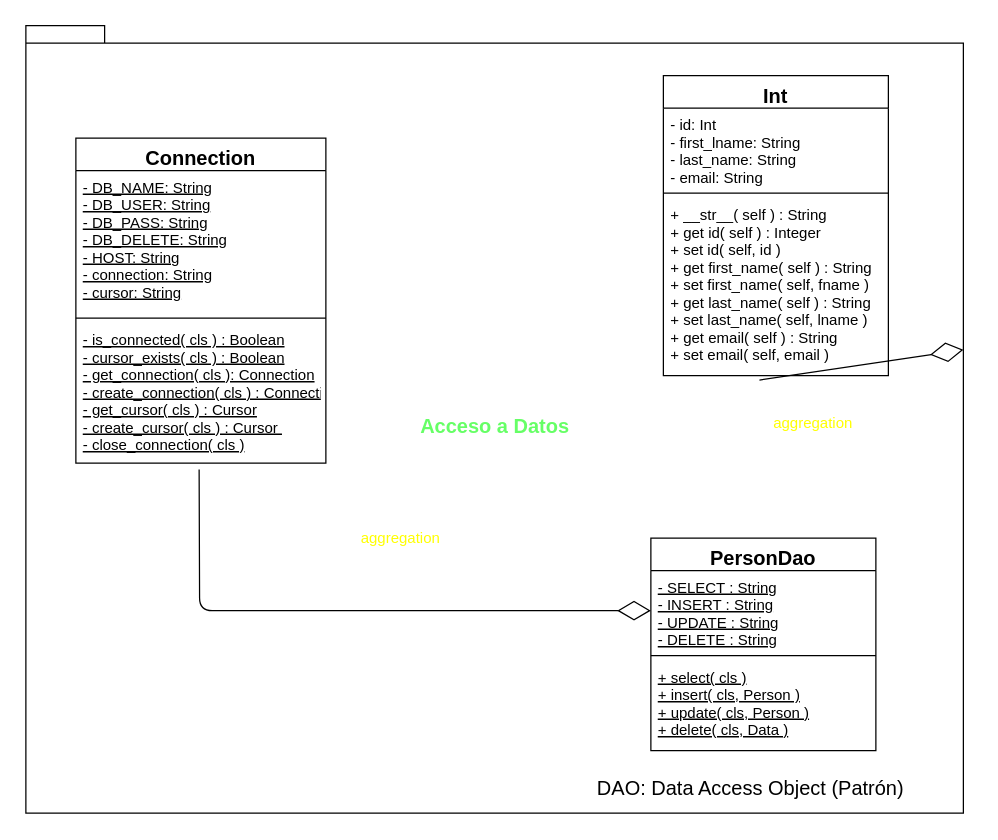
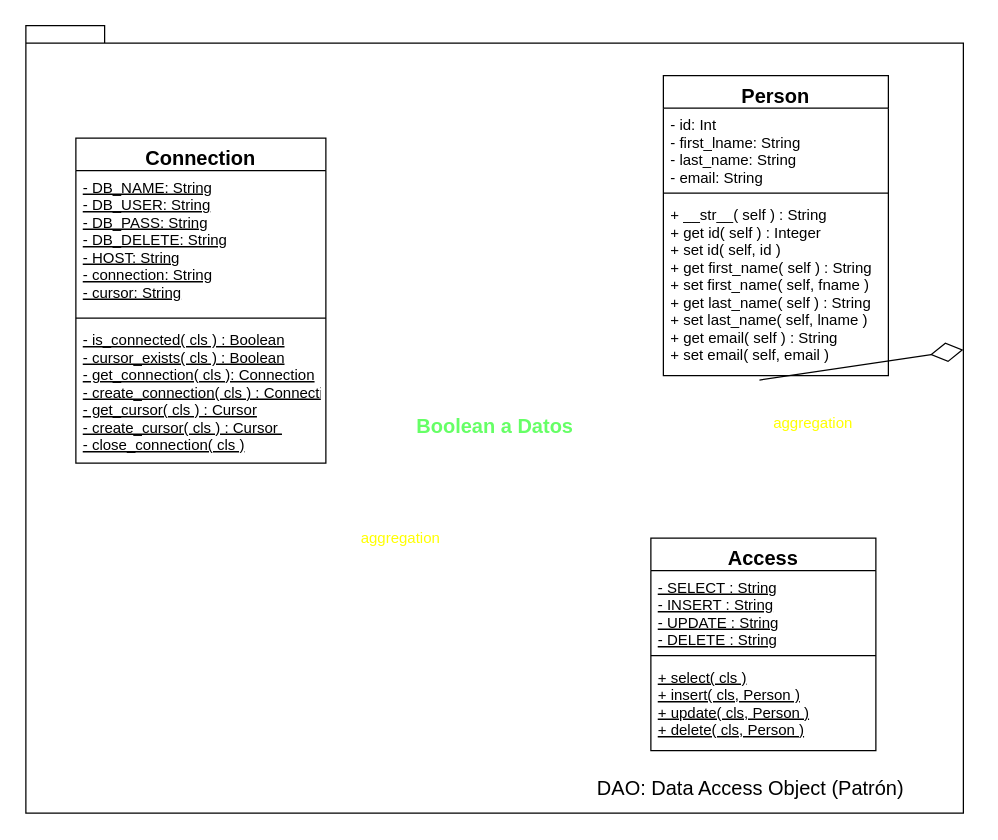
node "Int": label "Int" -> "Person"
node "Acceso a Datos": label "Acceso a Datos" -> "Boolean a Datos"
node "PersonDao": label "PersonDao" -> "Access"
edge "- is_connected( cls ) : Boolean - cursor_exists( cls ) : Boolean - get_connection( cls ): Connection - create_connection( cls ) : Connection - get_cursor( cls ) : Cursor - create_cursor( cls ) : Cursor - close_connection( cls )" -> "- SELECT : String - INSERT : String - UPDATE : String - DELETE : String": removed
node "+ select( cls ) + insert( cls, Person ) + update( cls, Person ) + delete( cls, Data )": label "+ select( cls ) + insert( cls, Person ) + update( cls, Person ) + delete( cls, Data )" -> "+ select( cls ) + insert( cls, Person ) + update( cls, Person ) + delete( cls, Person )"
